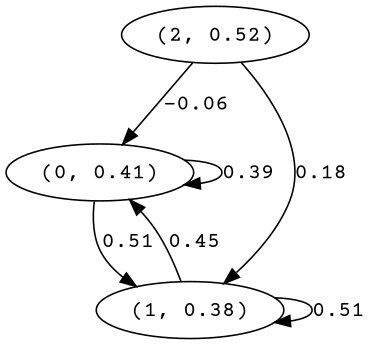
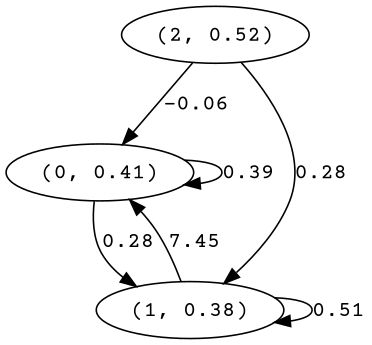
edge "(2, 0.52)" -> "(1, 0.38)": label "0.18" -> "0.28"
edge "(0, 0.41)" -> "(1, 0.38)": label "0.51" -> "0.28"
edge "(1, 0.38)" -> "(0, 0.41)": label "0.45" -> "7.45"
